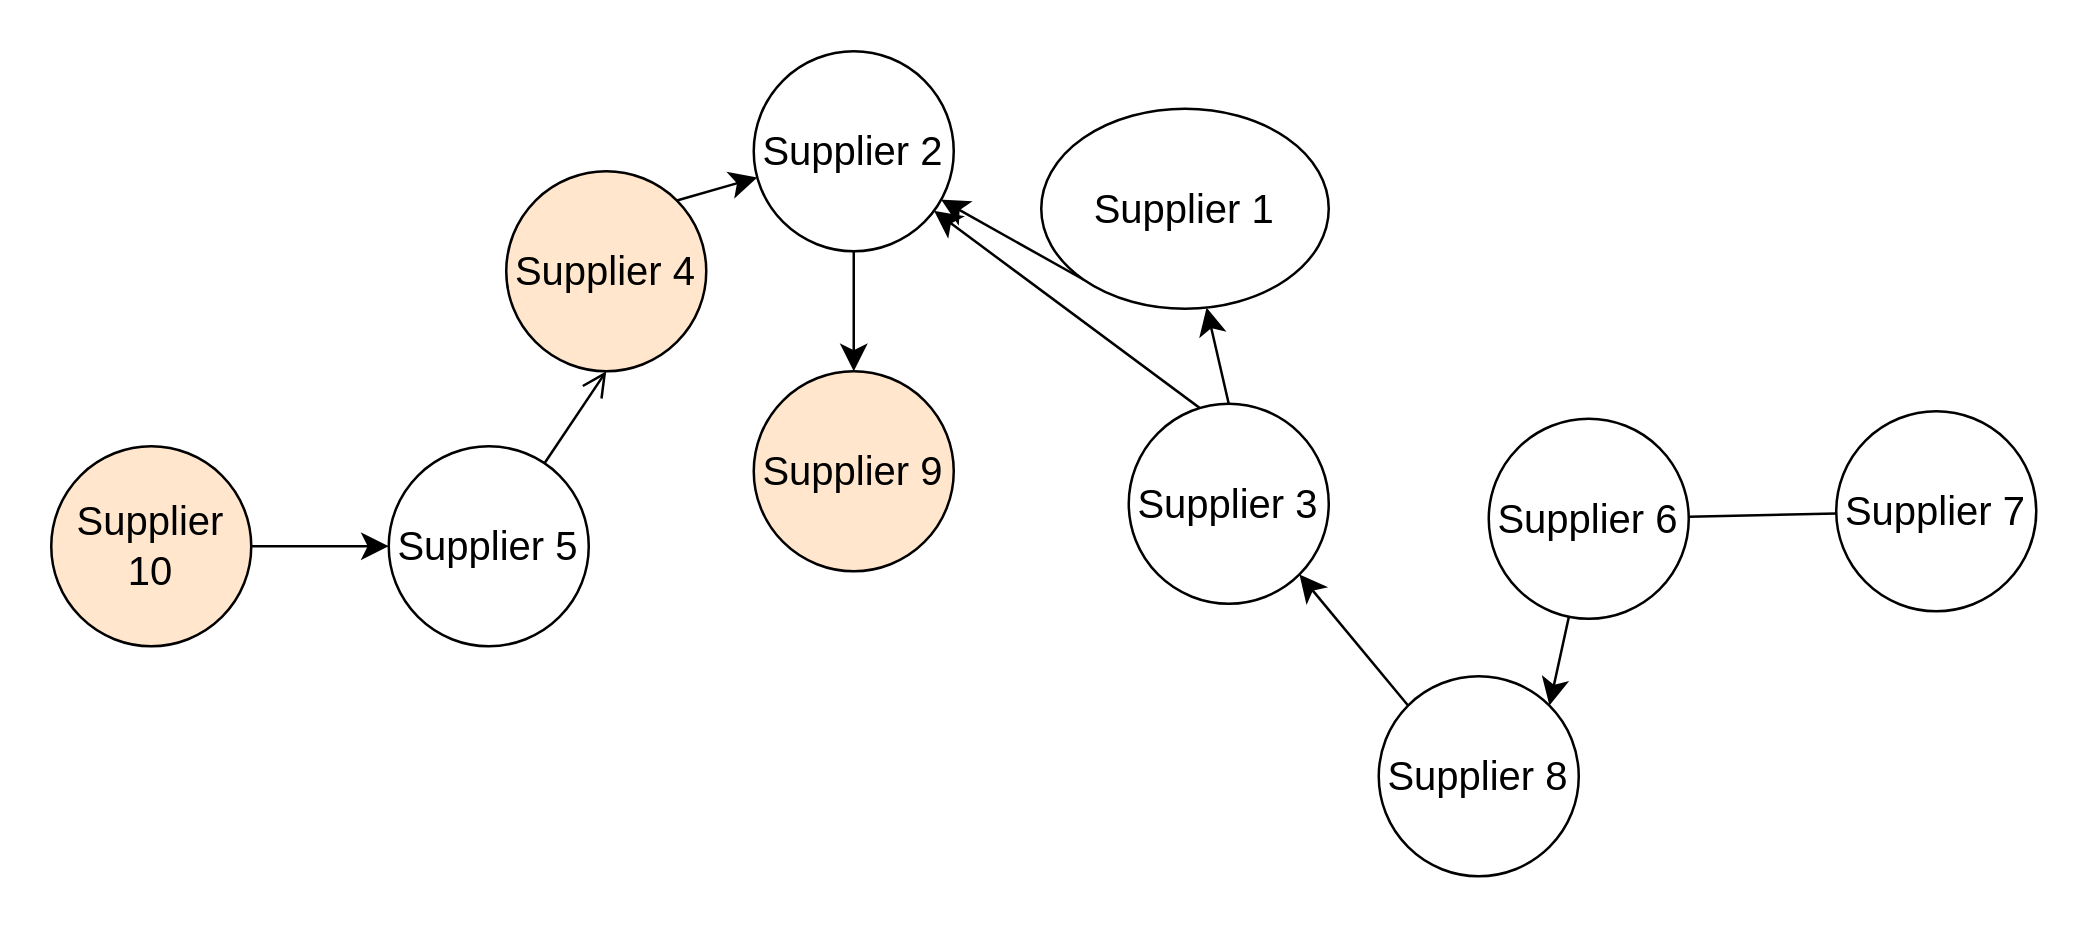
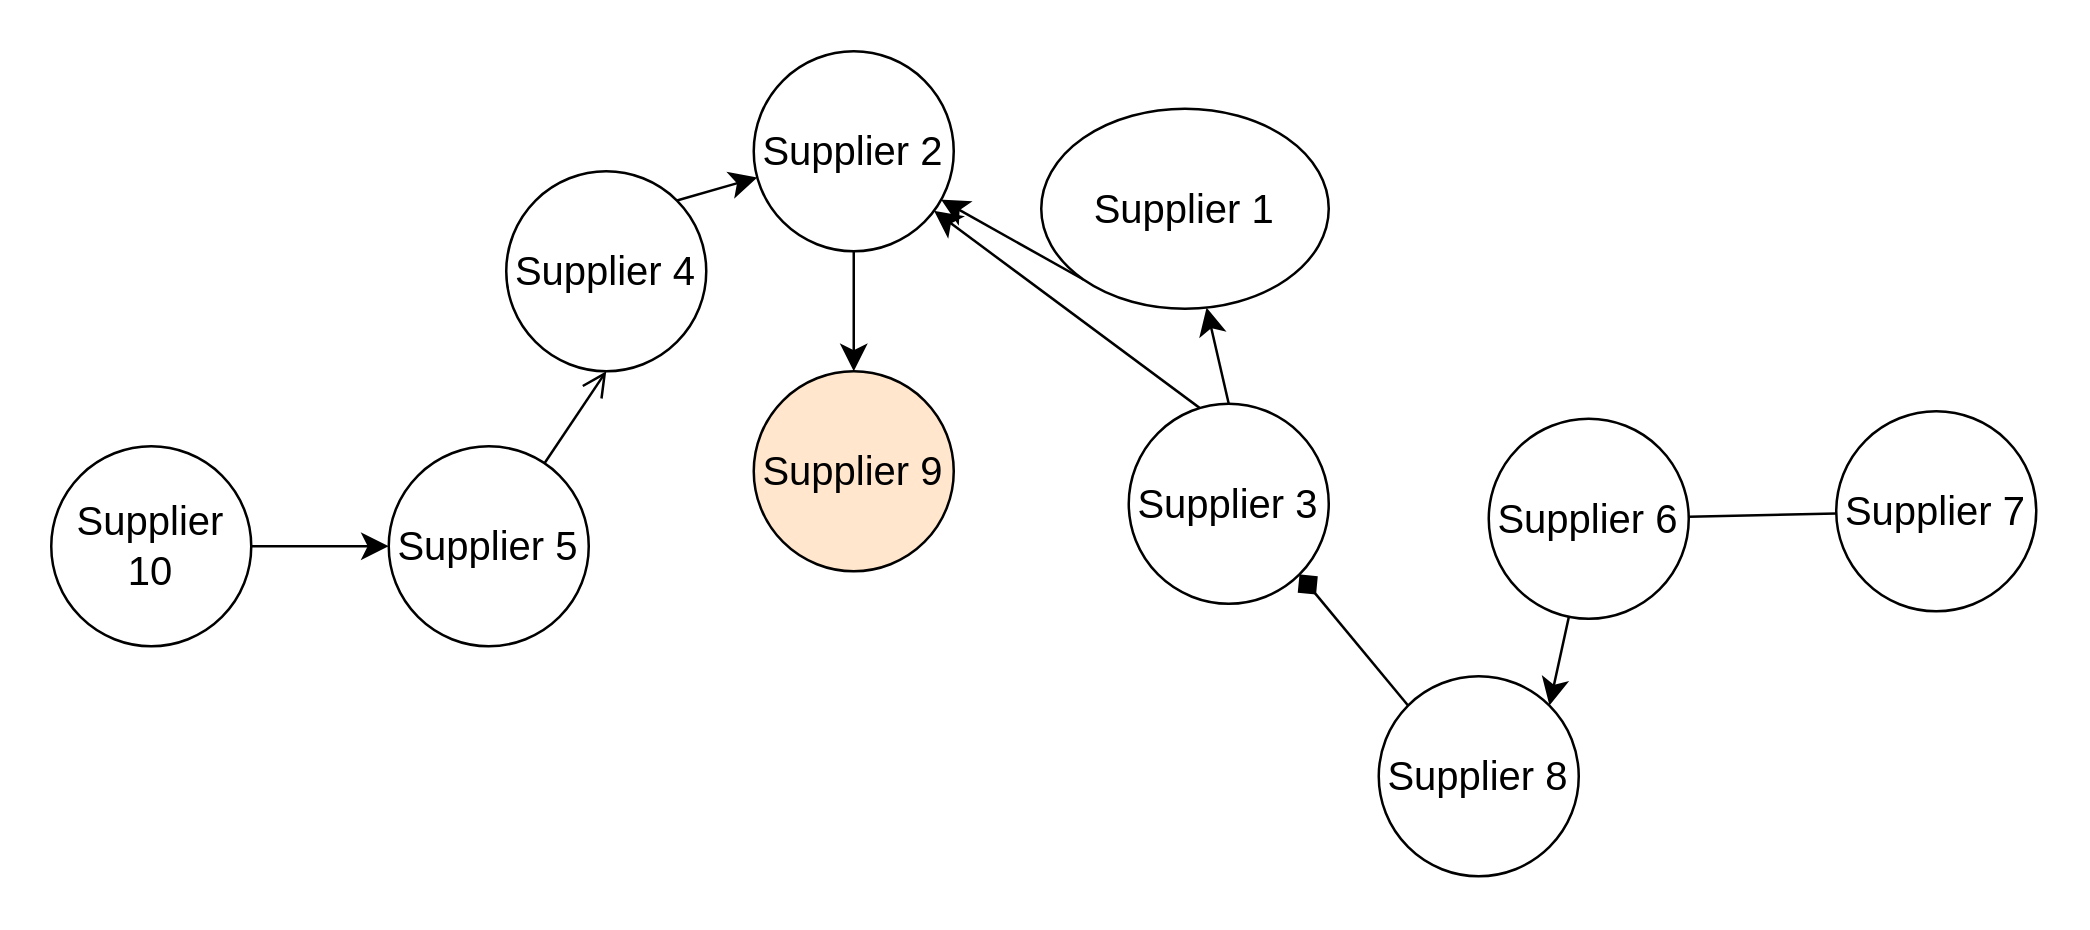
node "Supplier 4": fillcolor #ffe6cc -> #ffffff
node "Supplier 10": fillcolor #ffe6cc -> #ffffff
edge "Supplier 8" -> "Supplier 3": arrowhead classic -> diamond
